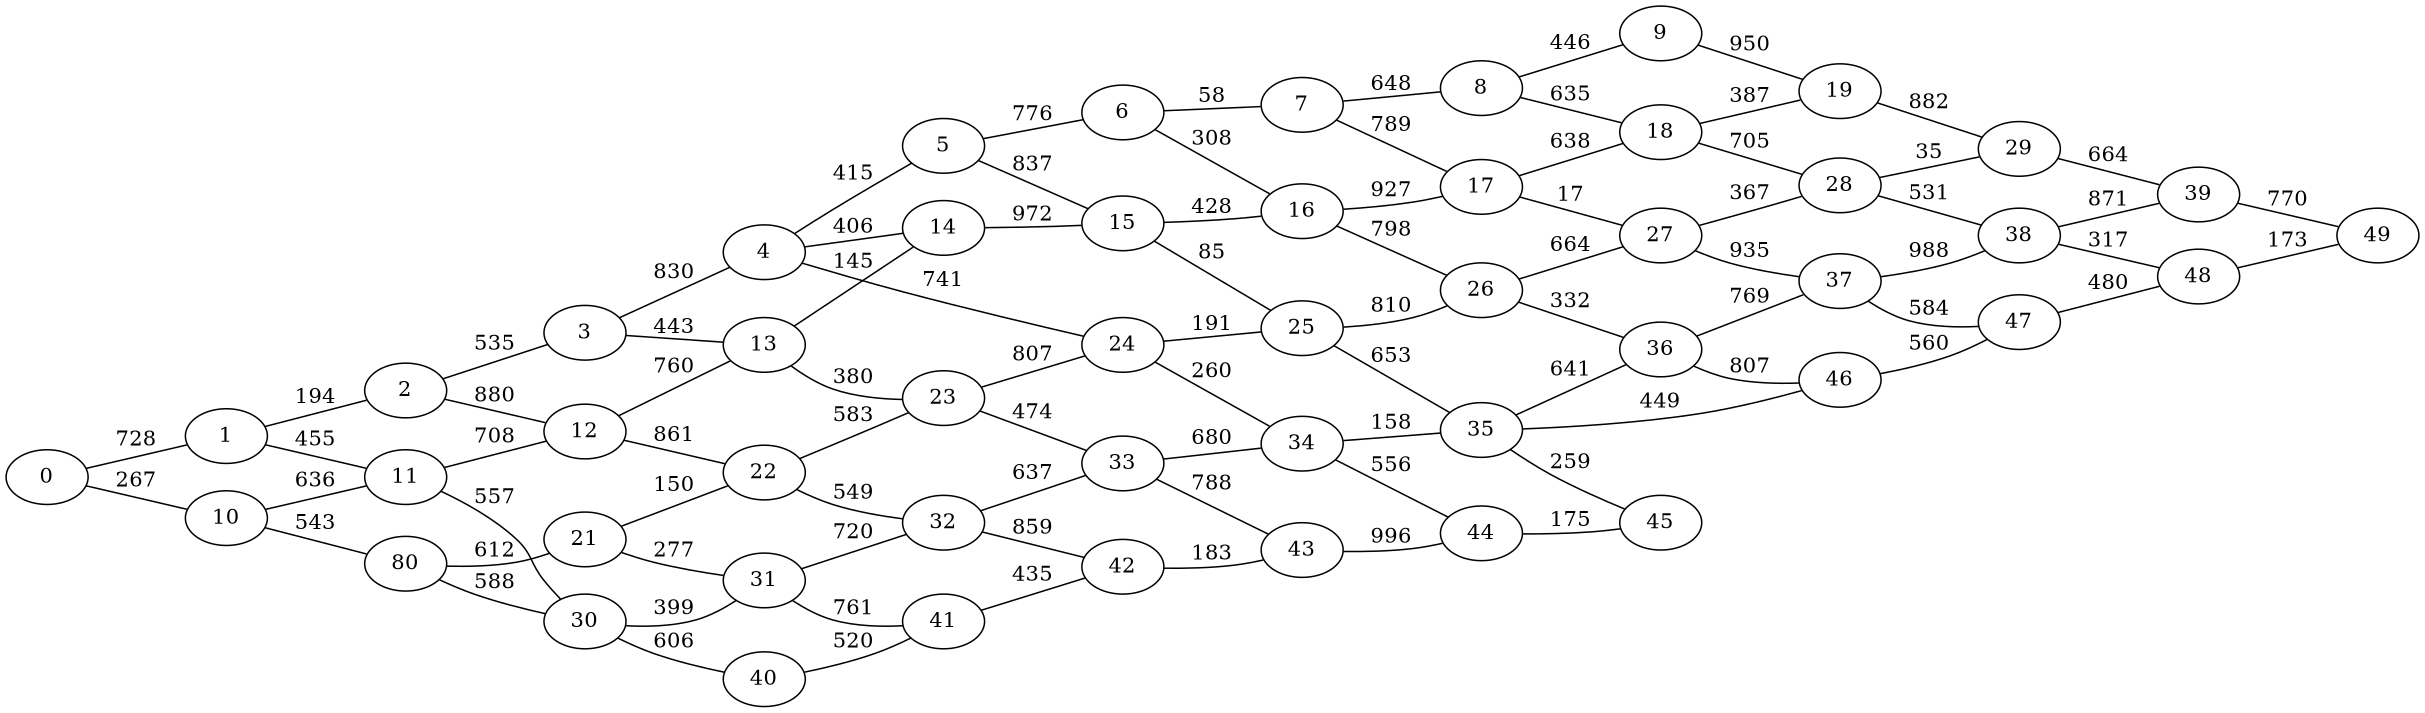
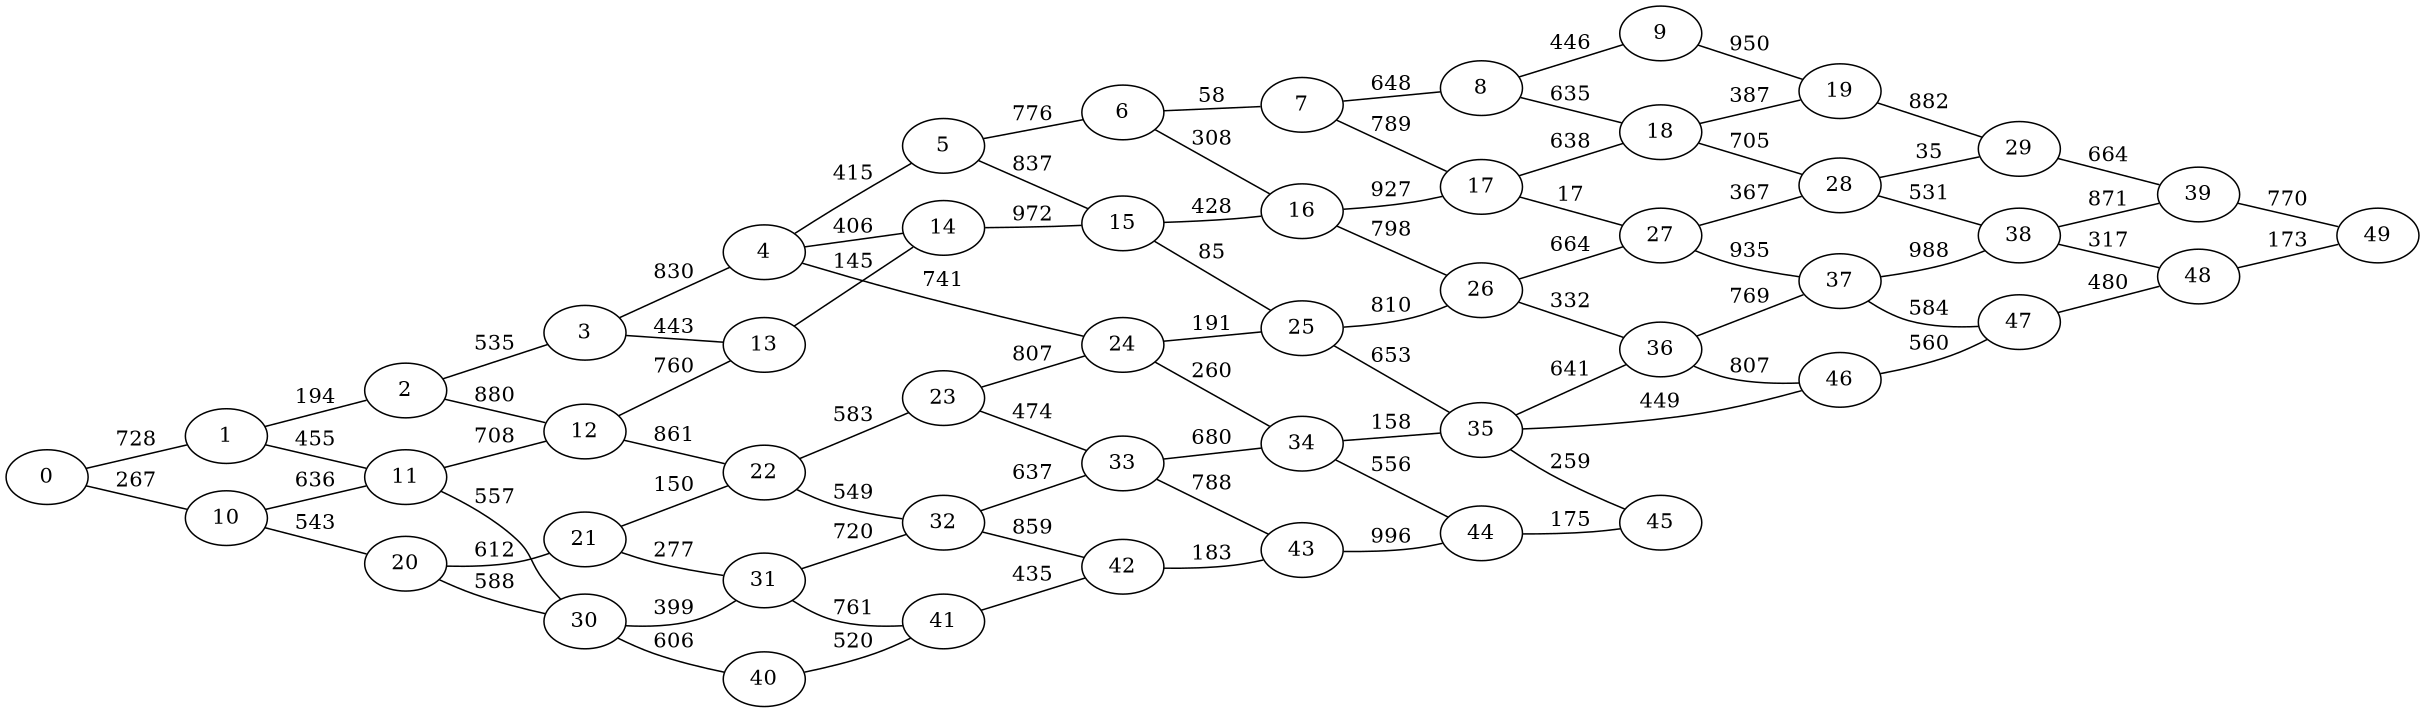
edge "13" -- "23": removed, label "380"
node "80": label "80" -> "20"
